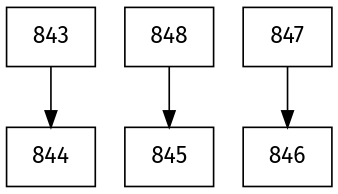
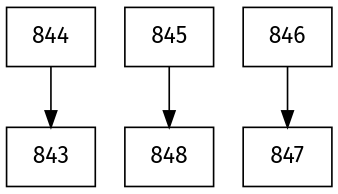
edge "843" -> "844": reversed
edge "848" -> "845": reversed
edge "847" -> "846": reversed
